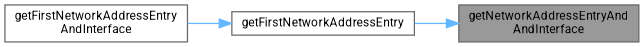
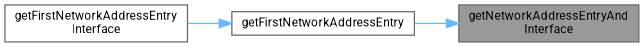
node "getFirstNetworkAddressEntry AndInterface": label "getFirstNetworkAddressEntry AndInterface" -> "getFirstNetworkAddressEntry Interface"
node "getNetworkAddressEntryAnd AndInterface": label "getNetworkAddressEntryAnd AndInterface" -> "getNetworkAddressEntryAnd Interface"
